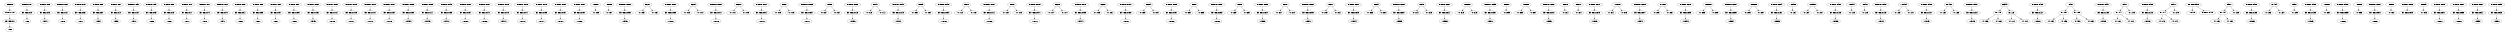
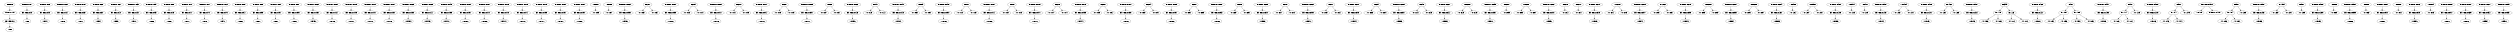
node "VAR514": added
